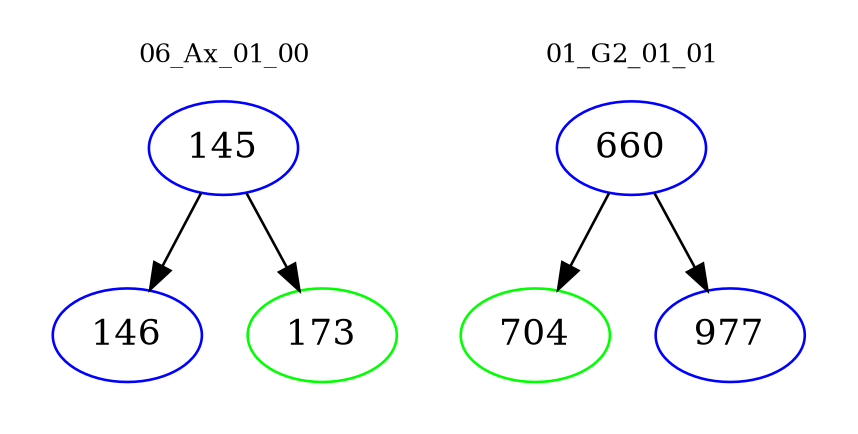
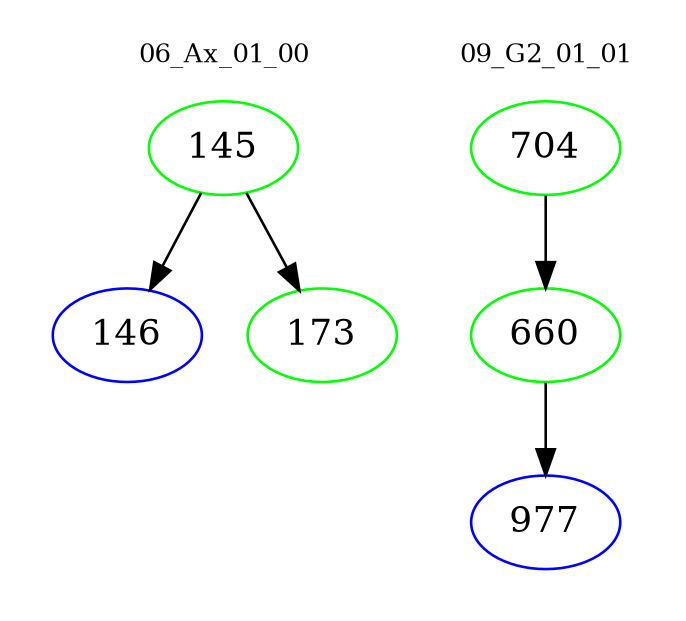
cluster "01_G2_01_01": label "01_G2_01_01" -> "09_G2_01_01"
node "145": color blue -> green
node "660": color blue -> green
edge "660" -> "704": reversed
